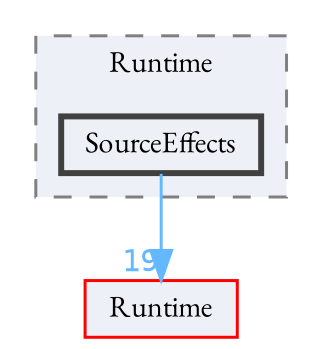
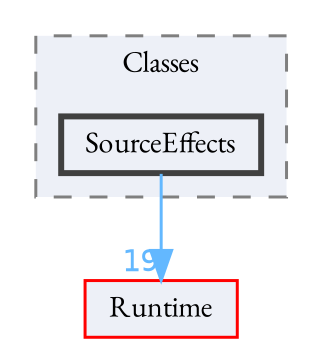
cluster "Runtime": label "Runtime" -> "Classes"
